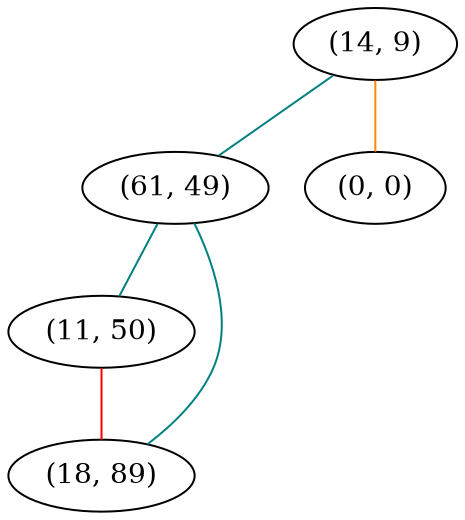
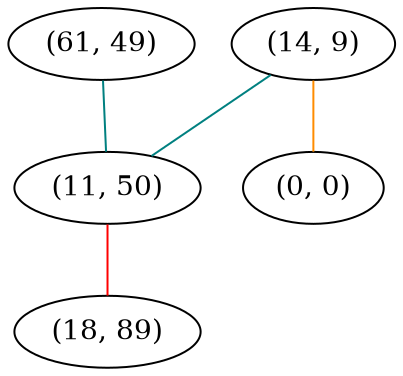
edge "(14, 9)" -- "(61, 49)": now "(14, 9)" -- "(11, 50)"
edge "(61, 49)" -- "(18, 89)": removed
